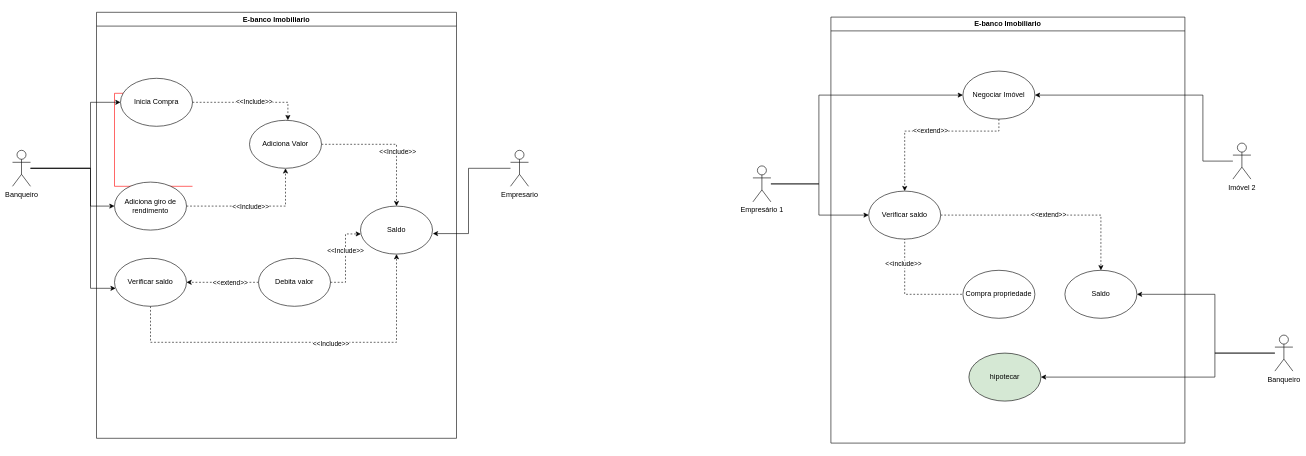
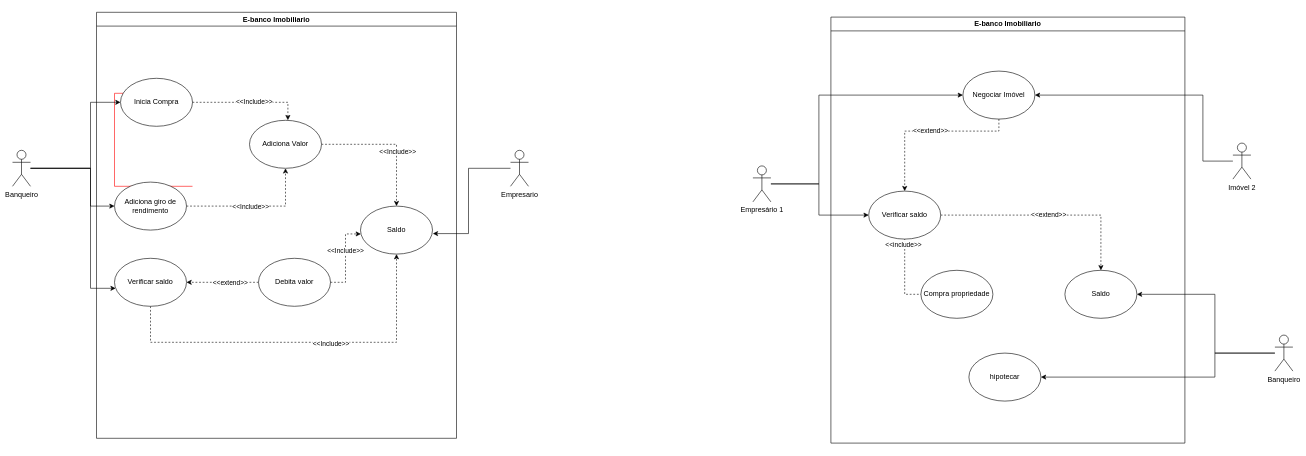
node "Compra propriedade": moved (999, 294) -> (957, 294)
node "hipotecar": fillcolor #d5e8d4 -> #ffffff
